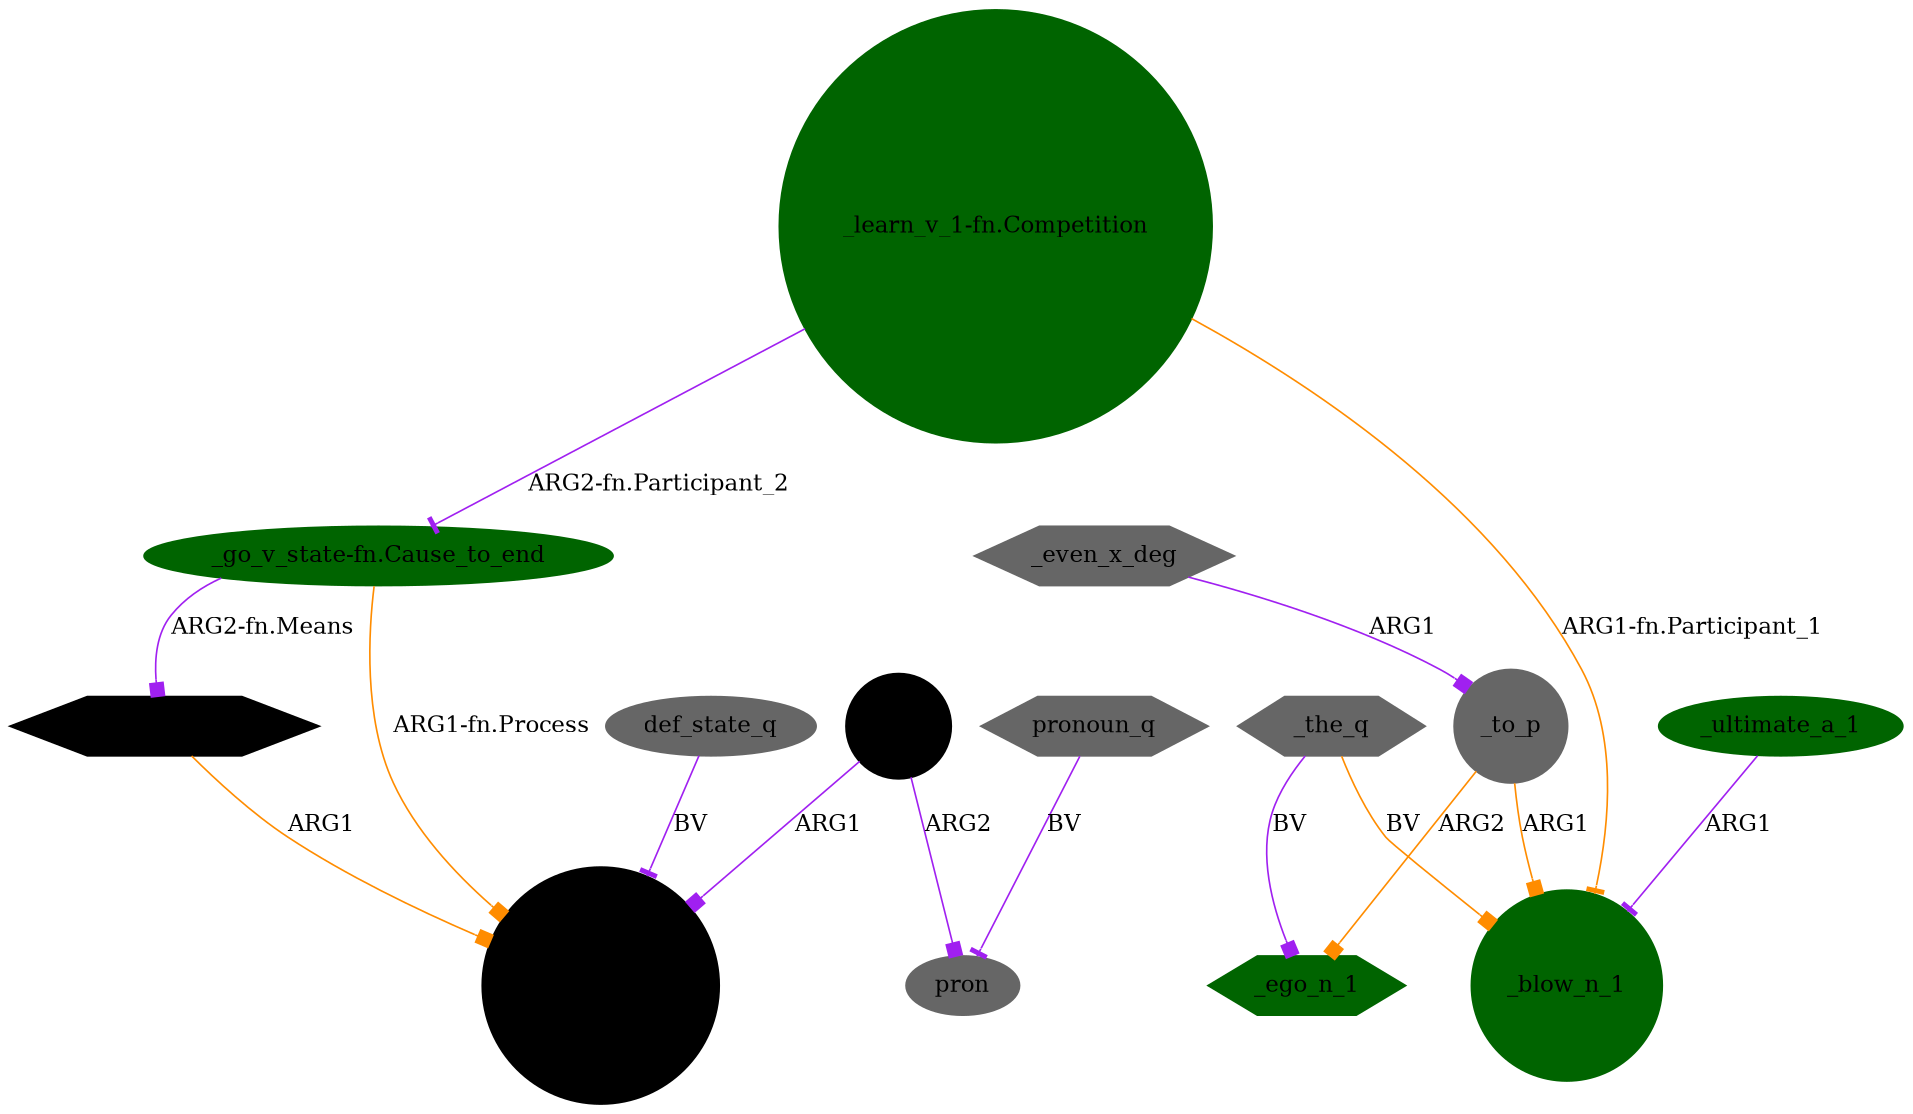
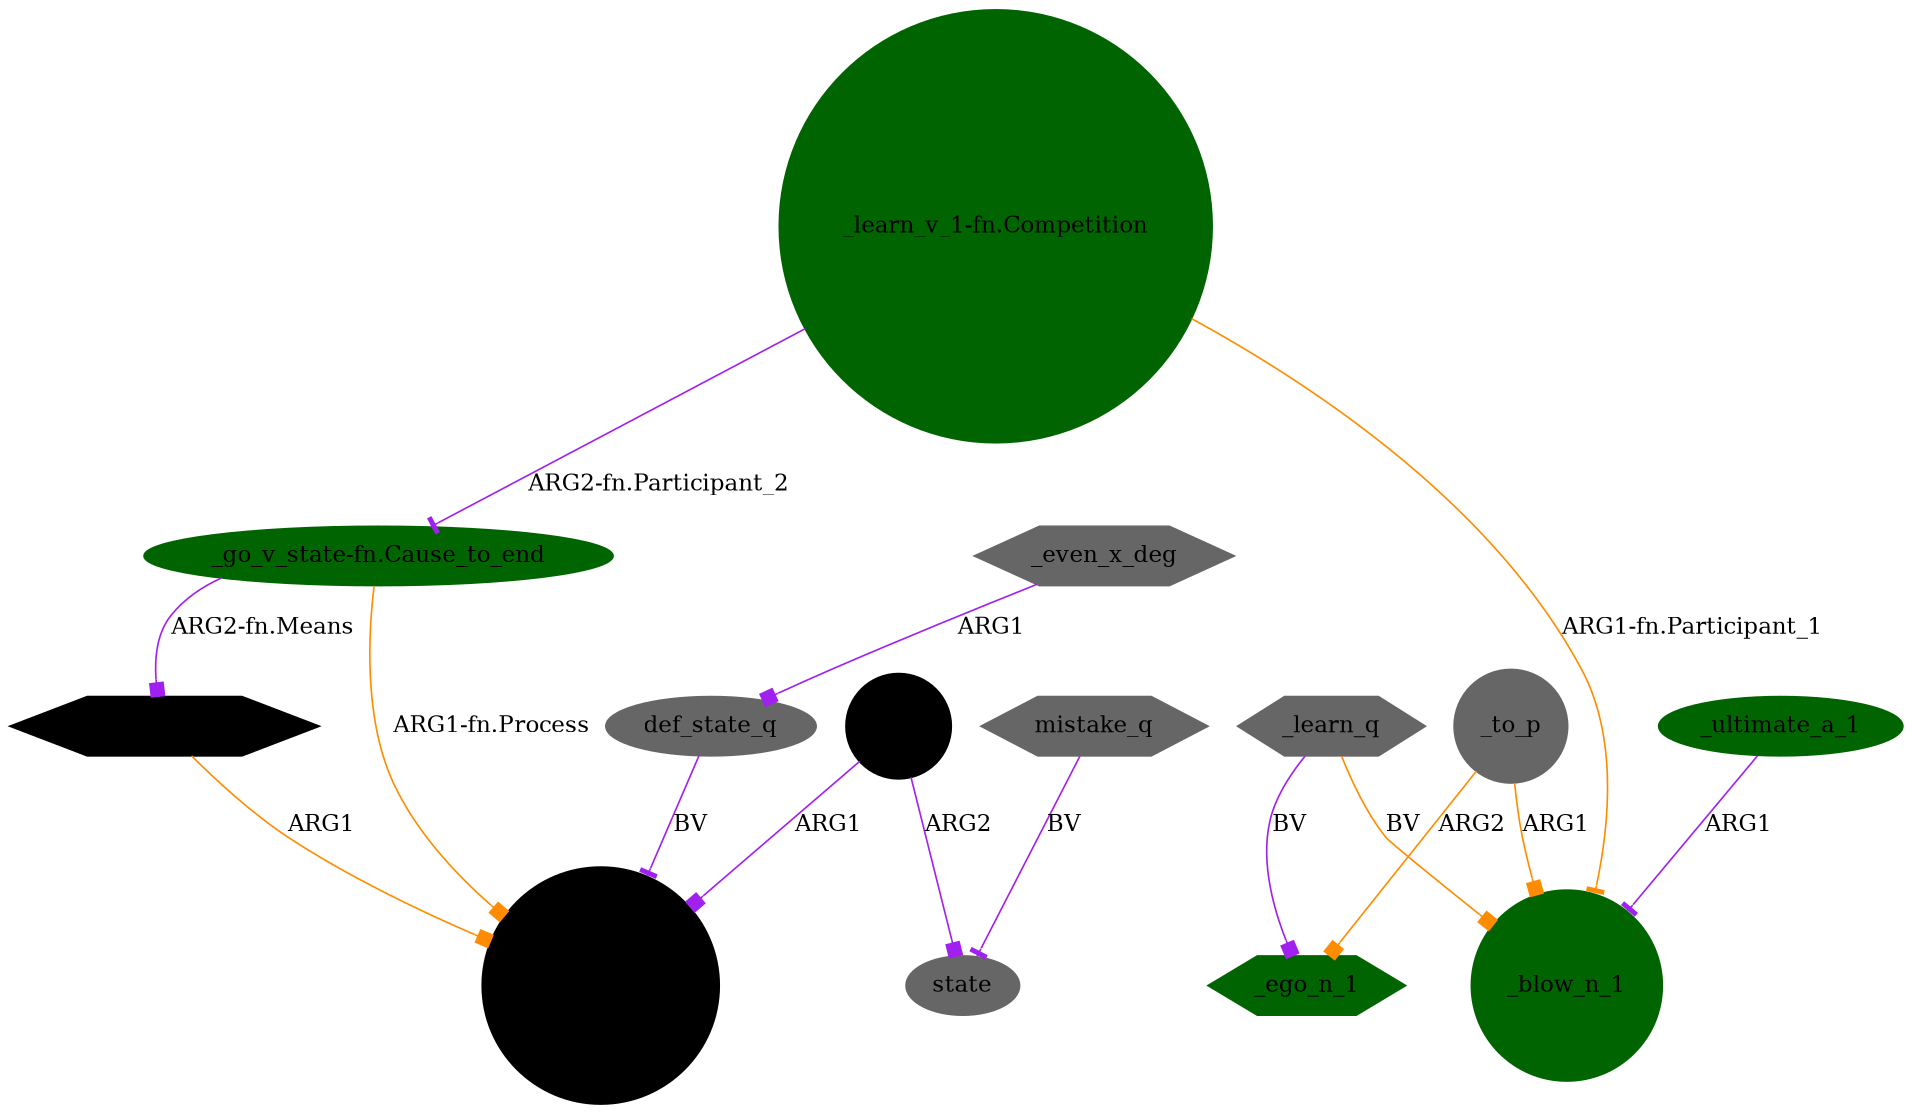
edge "_even_x_deg" -> "_to_p": now "_even_x_deg" -> "def_state_q"
node "pronoun_q": label "pronoun_q" -> "mistake_q"
node "_the_q": label "_the_q" -> "_learn_q"
node "pron": label "pron" -> "state"
